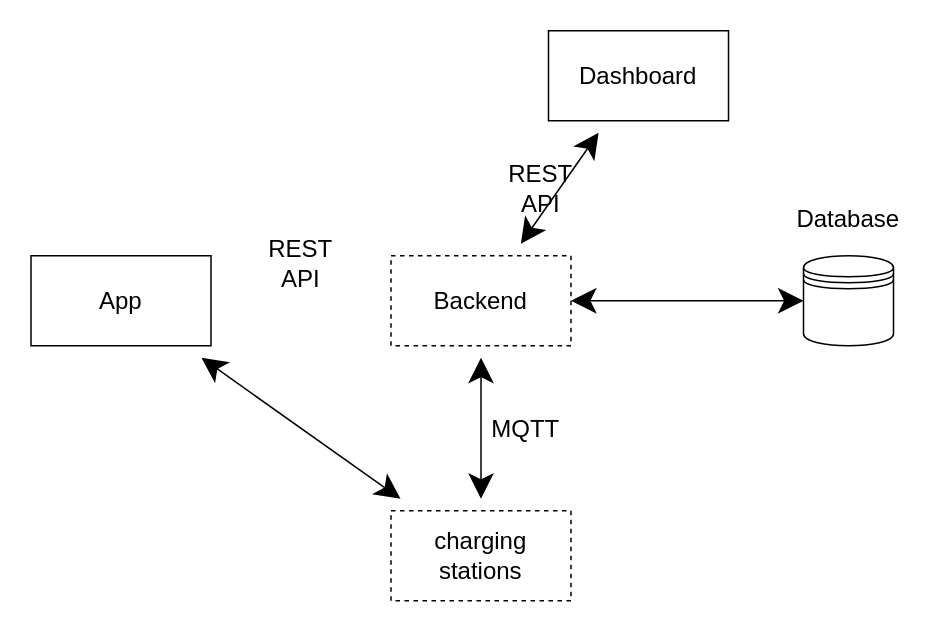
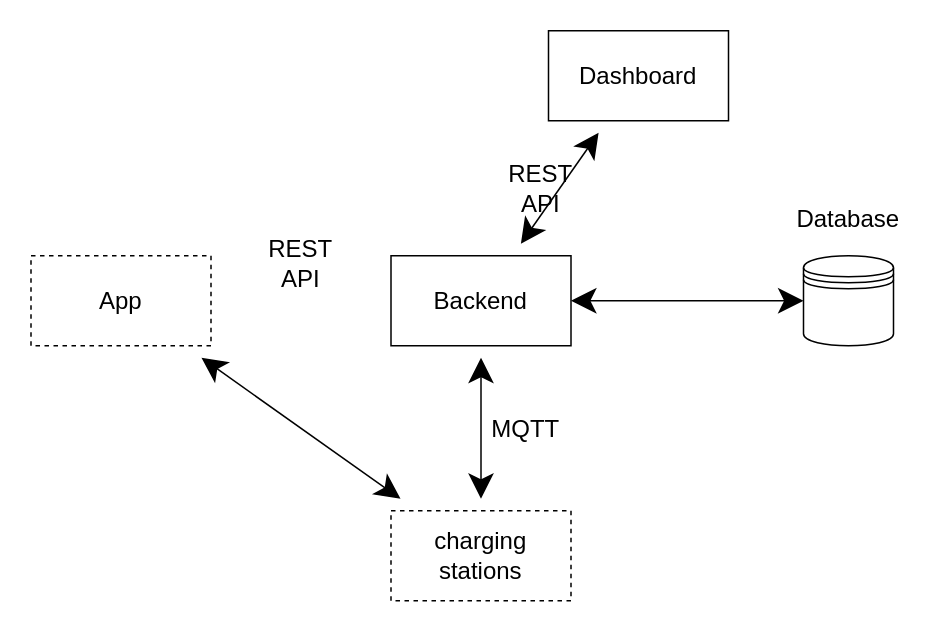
node "App": style solid -> dashed
node "Backend": style dashed -> solid
